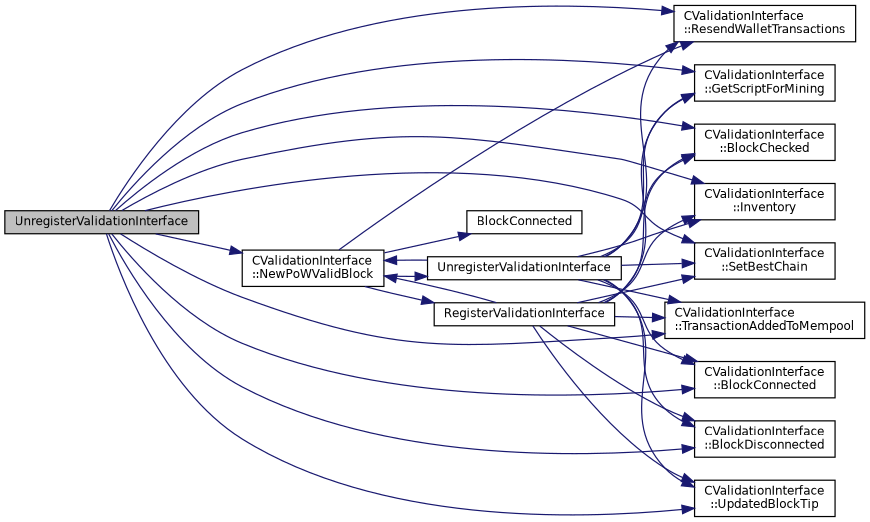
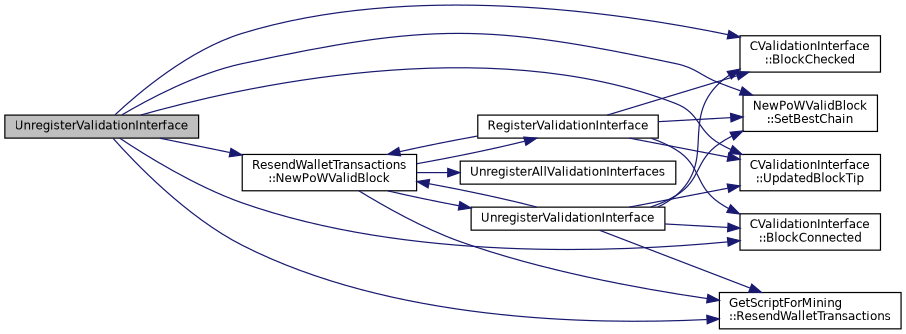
node "CValidationInterface ::ResendWalletTransactions": label "CValidationInterface ::ResendWalletTransactions" -> "GetScriptForMining ::ResendWalletTransactions"
node "CValidationInterface ::GetScriptForMining": removed
node "CValidationInterface ::Inventory": removed
node "BlockConnected": label "BlockConnected" -> "UnregisterAllValidationInterfaces"
node "CValidationInterface ::SetBestChain": label "CValidationInterface ::SetBestChain" -> "NewPoWValidBlock ::SetBestChain"
node "CValidationInterface ::NewPoWValidBlock": label "CValidationInterface ::NewPoWValidBlock" -> "ResendWalletTransactions ::NewPoWValidBlock"
node "CValidationInterface ::TransactionAddedToMempool": removed
node "CValidationInterface ::BlockDisconnected": removed
